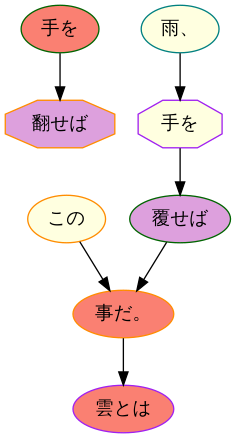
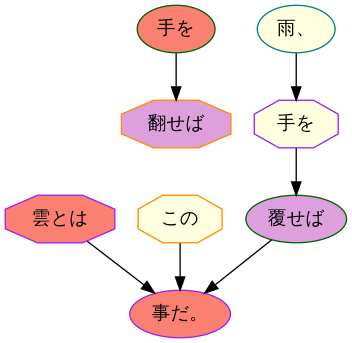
node "この": shape ellipse -> octagon
node "事だ。": color darkorange -> purple
edge "事だ。" -> "雲とは": reversed
node "雲とは": shape ellipse -> octagon
